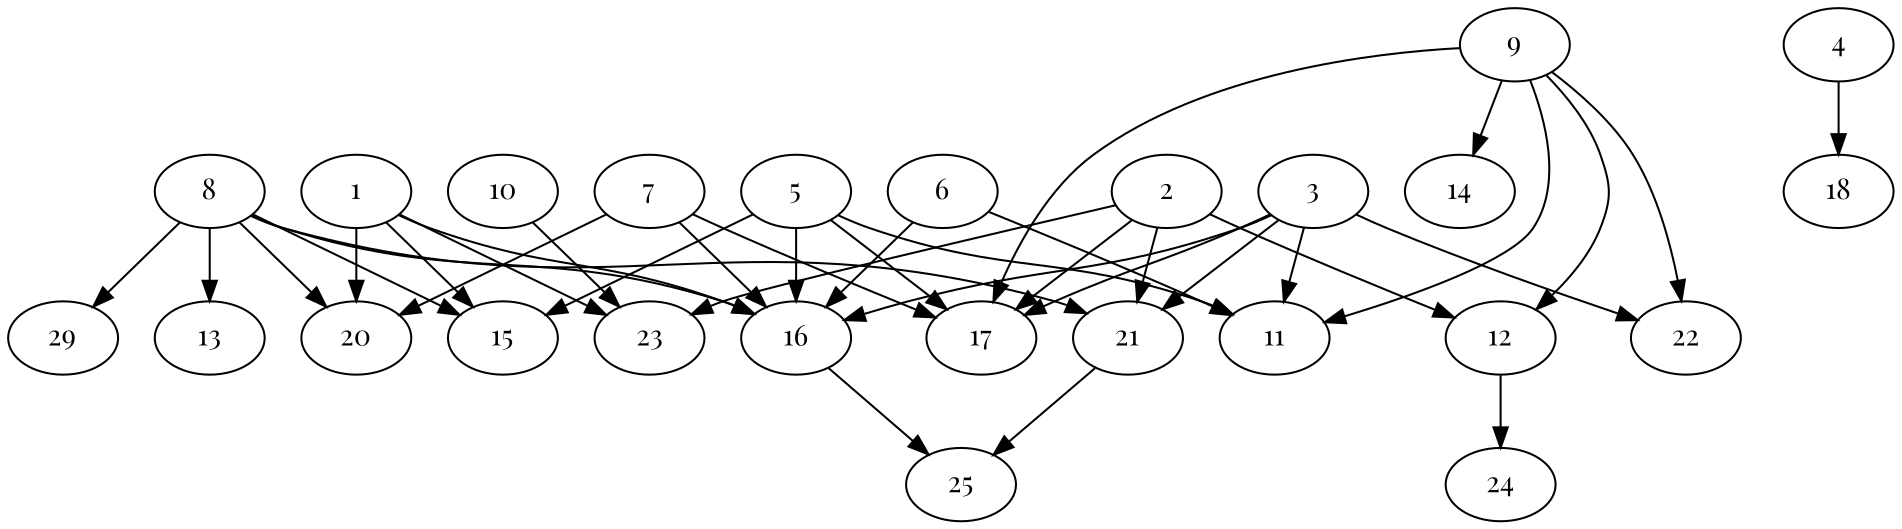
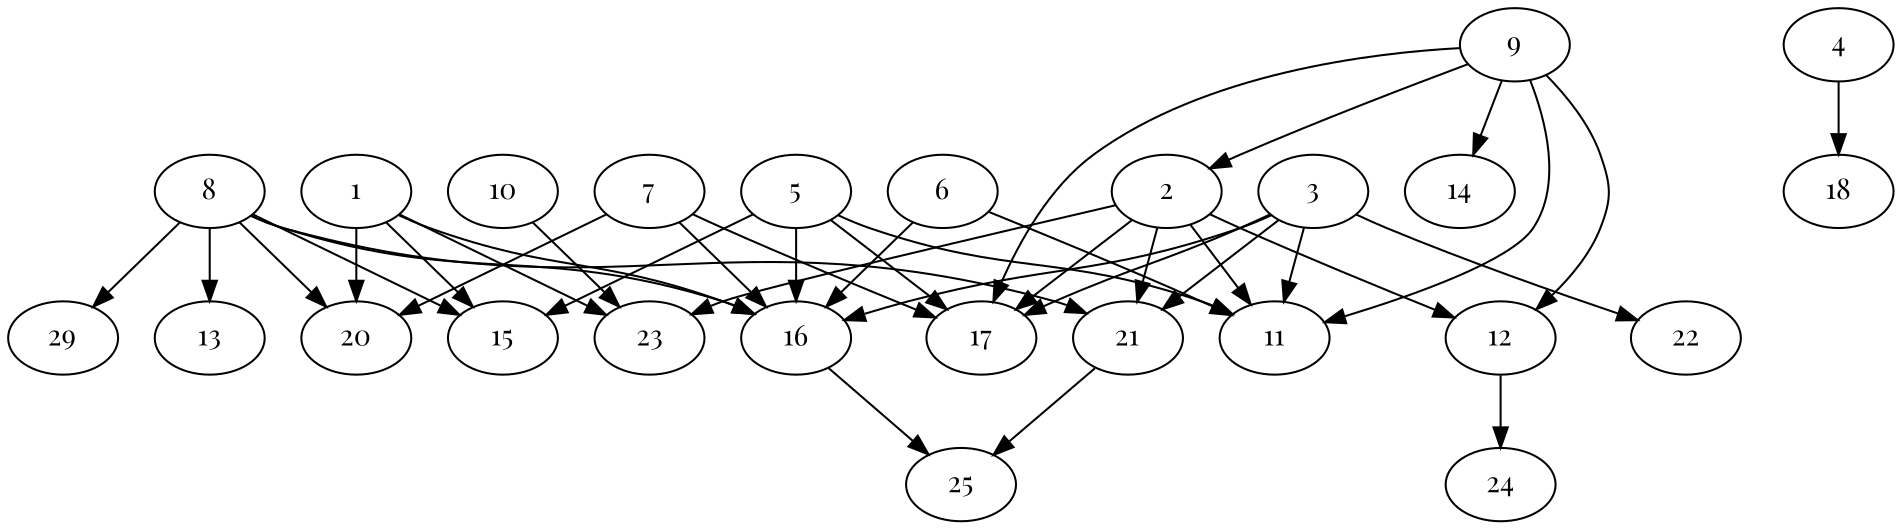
edge "9" -> "22": now "9" -> "2"
edge "2" -> "11": added
